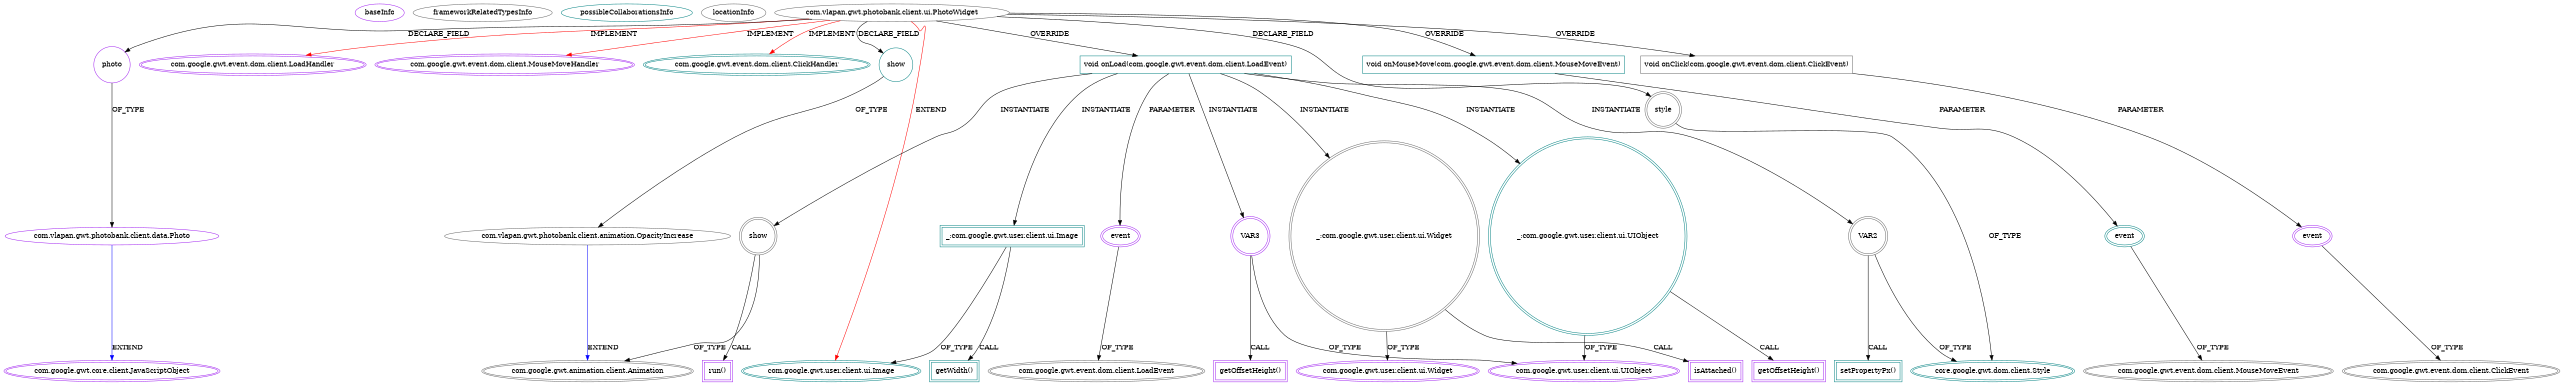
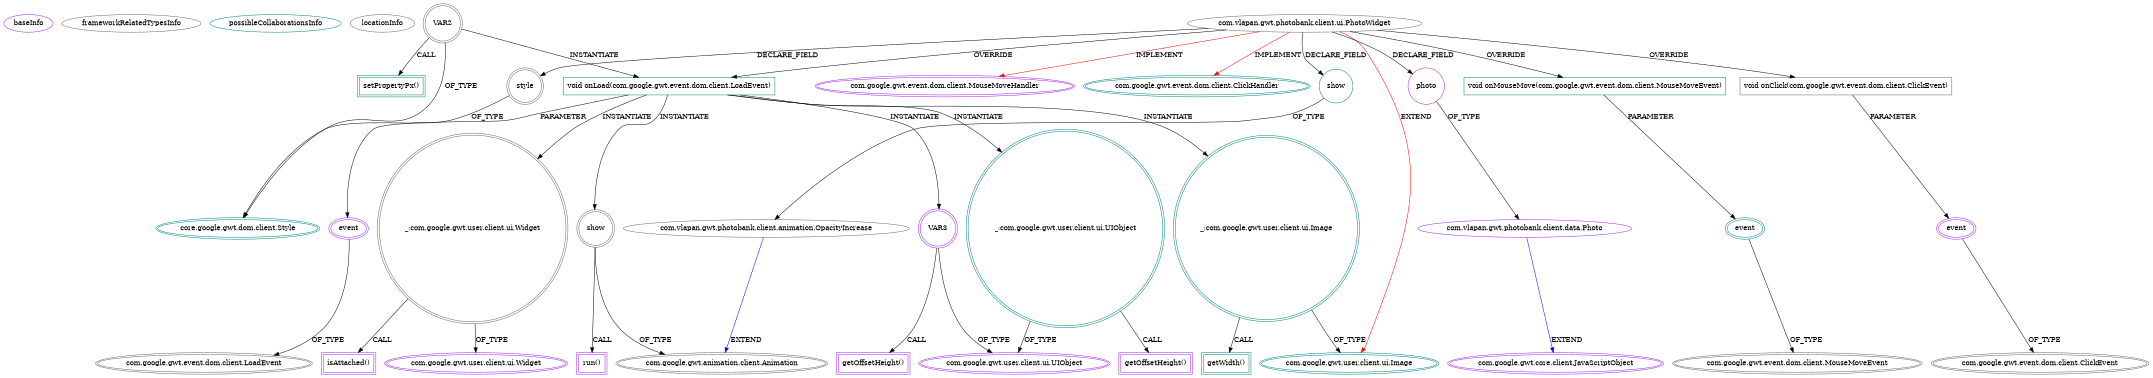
node "com.google.gwt.event.dom.client.LoadHandler": removed
edge "void onLoad(com.google.gwt.event.dom.client.LoadEvent)" -> "VAR2": reversed
node "_:com.google.gwt.user.client.ui.Image": shape box -> circle
